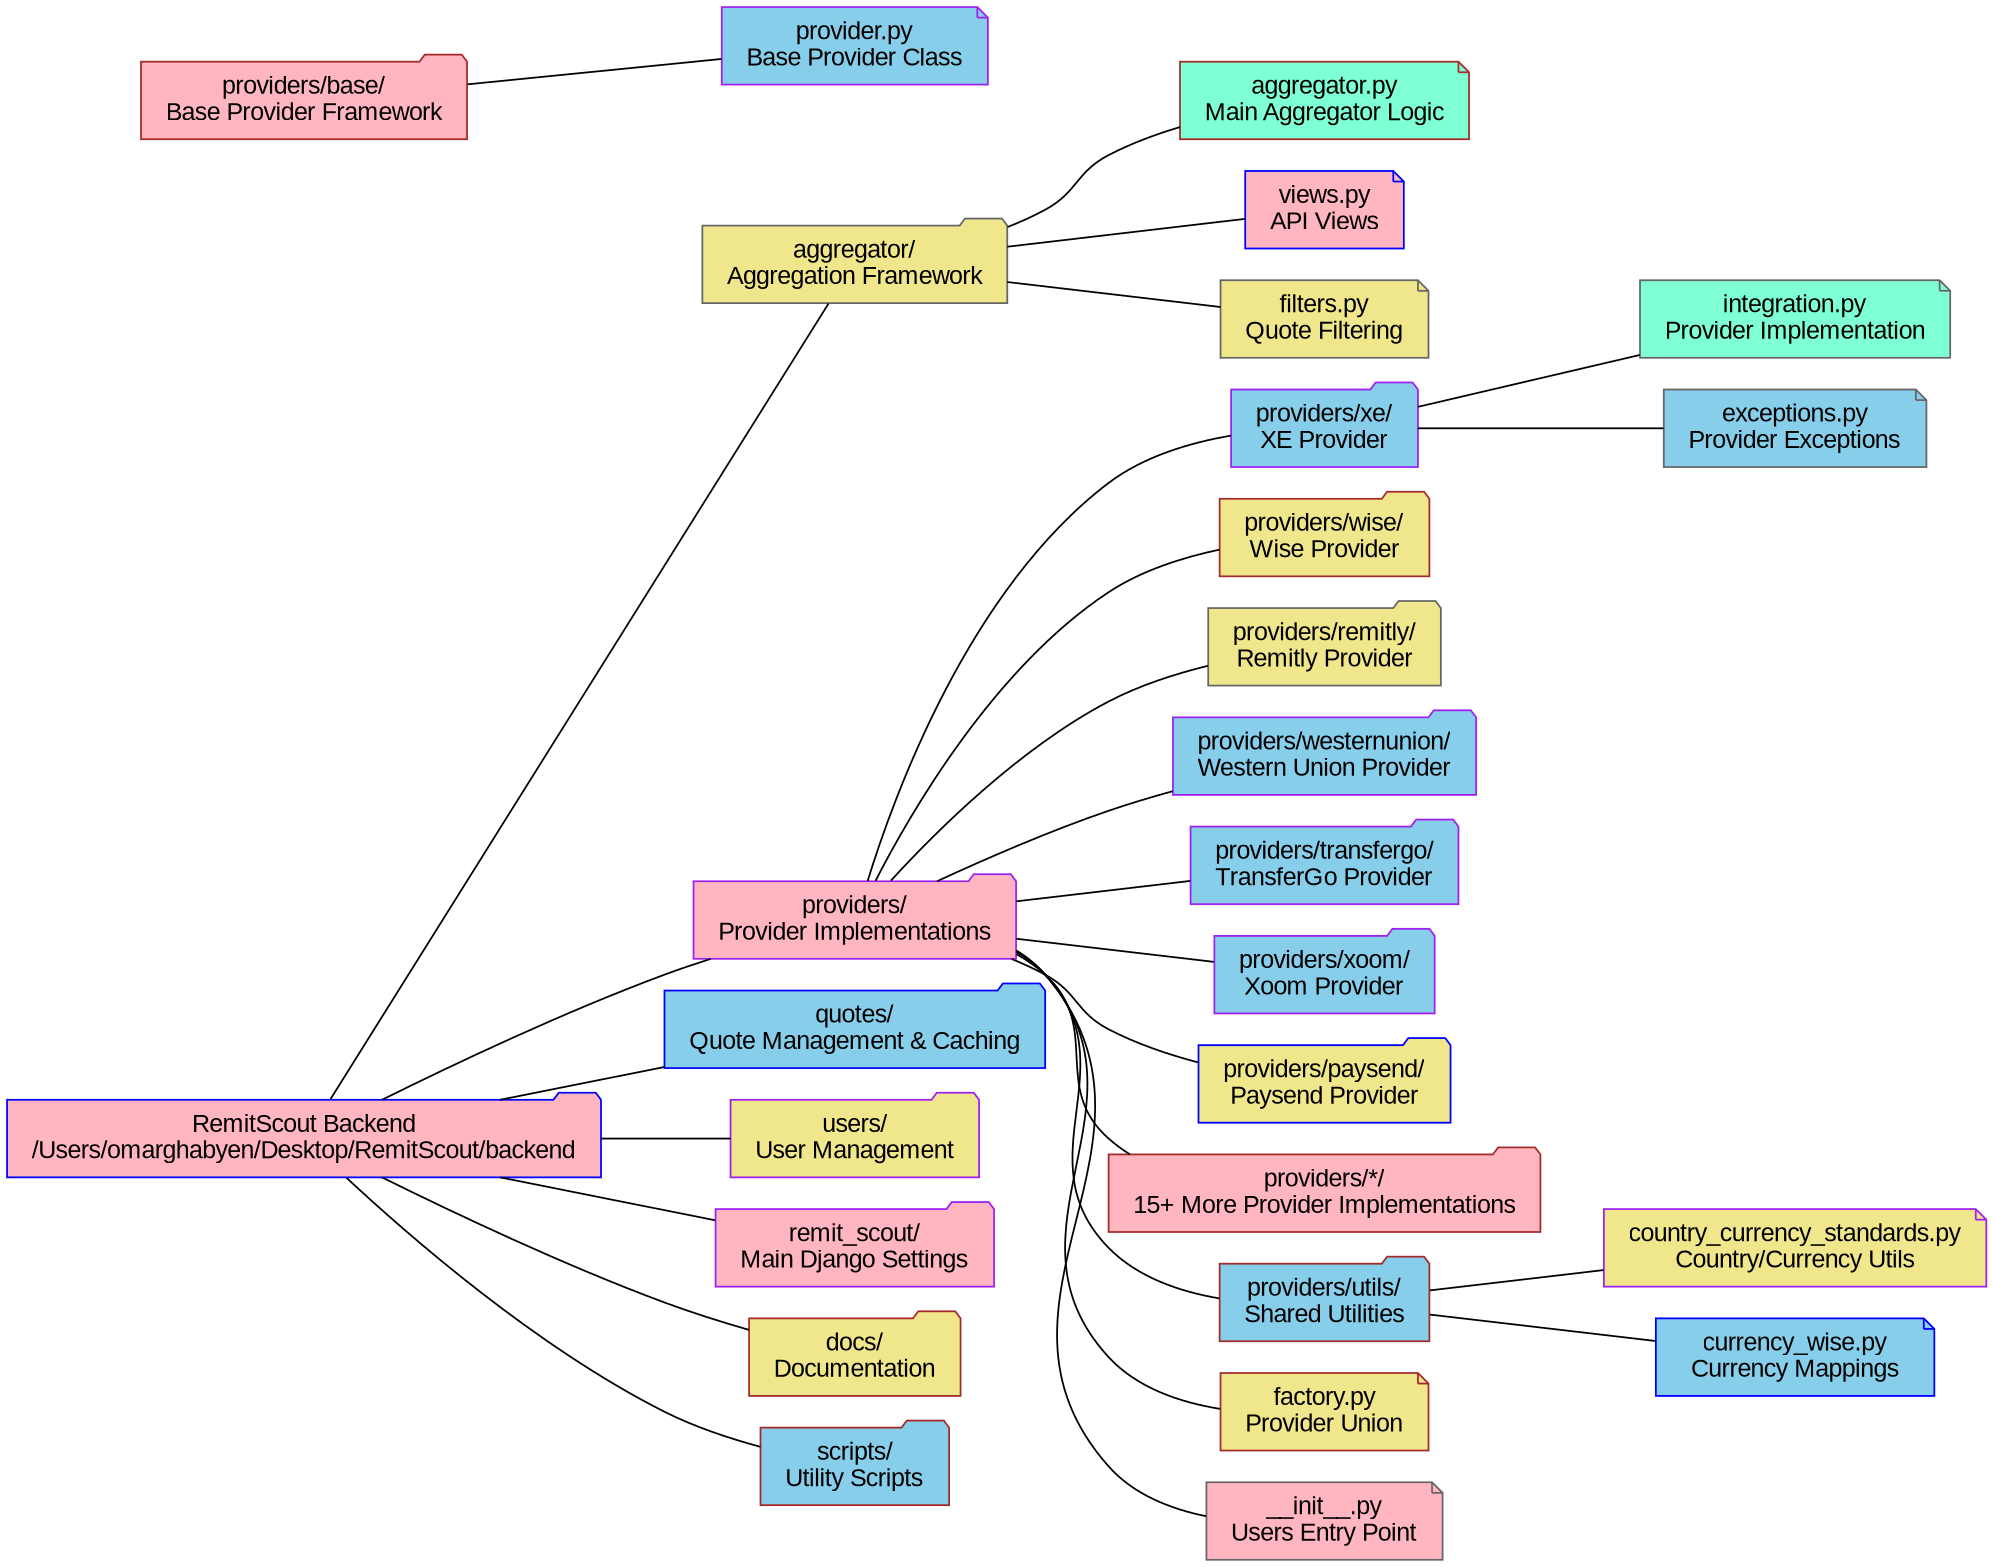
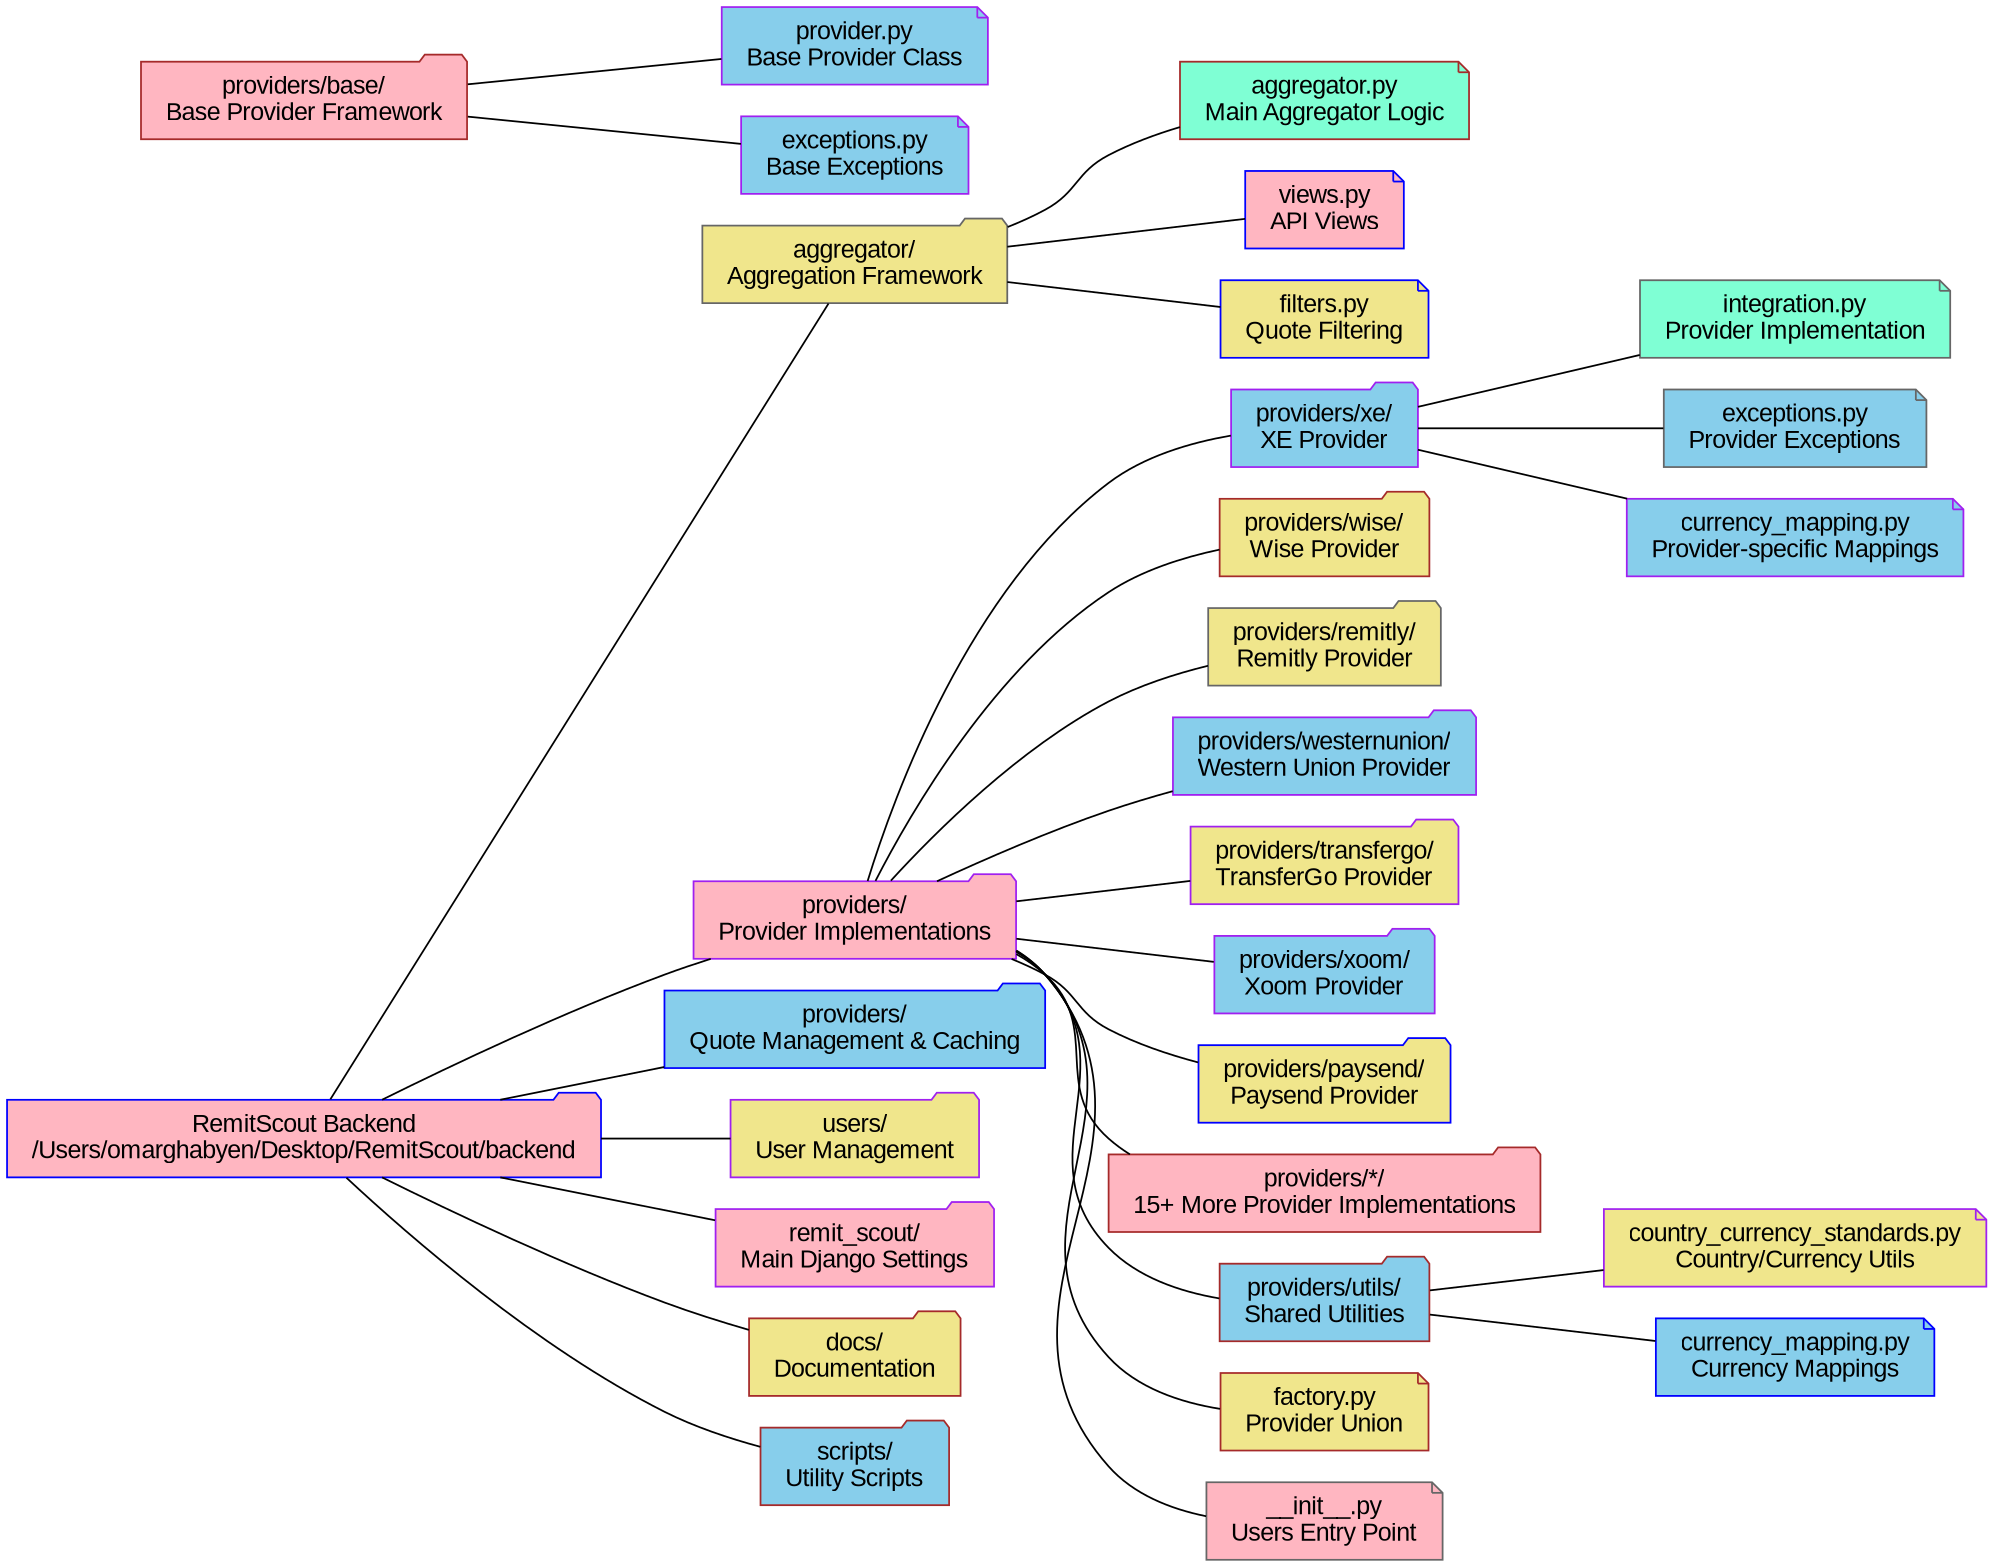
node "exceptions.py Base Exceptions": added
node "filters.py Quote Filtering": color gray40 -> blue
node "currency_mapping.py Provider-specific Mappings": added
node "providers/transfergo/ TransferGo Provider": fillcolor skyblue -> khaki
node "quotes/ Quote Management & Caching": label "quotes/ Quote Management & Caching" -> "providers/ Quote Management & Caching"
node "currency_wise.py Currency Mappings": label "currency_wise.py Currency Mappings" -> "currency_mapping.py Currency Mappings"
